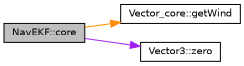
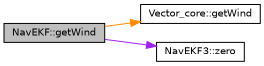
node "NavEKF::core": label "NavEKF::core" -> "NavEKF::getWind"
node "Vector3::zero": label "Vector3::zero" -> "NavEKF3::zero"
